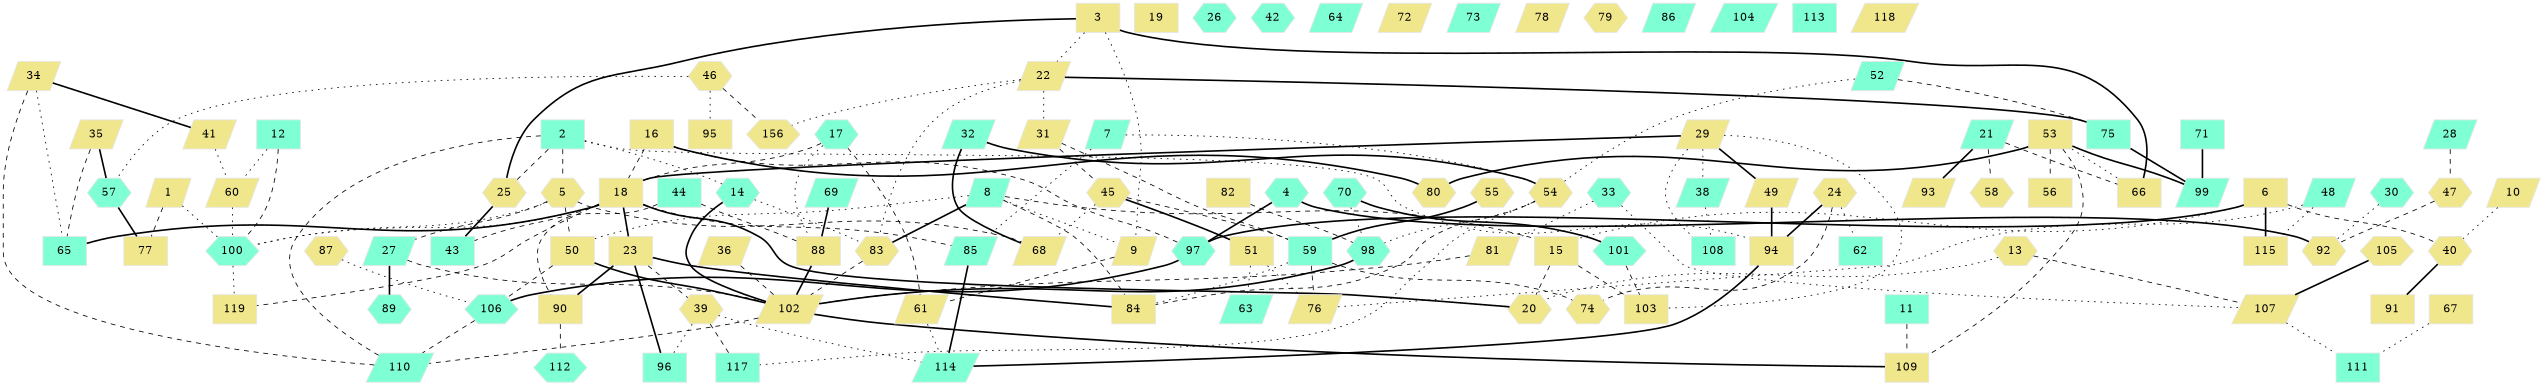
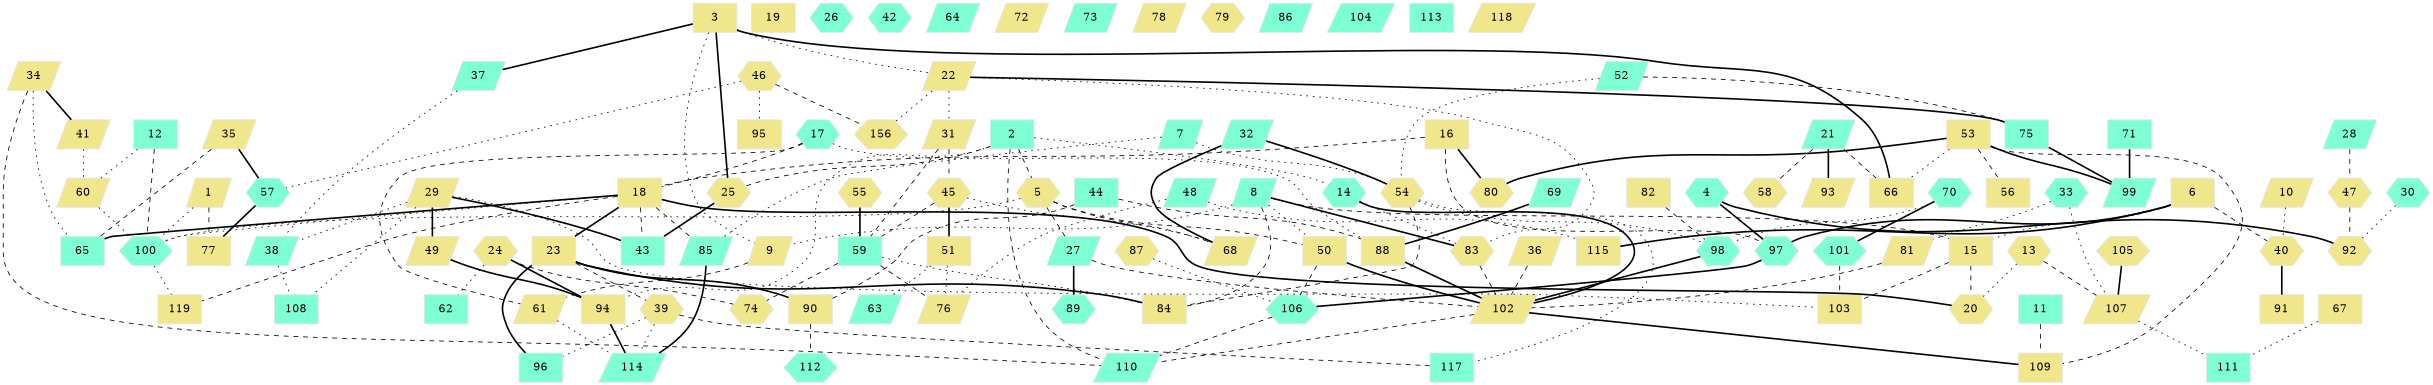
node "37": added
edge "29" -- "18": now "29" -- "43"
